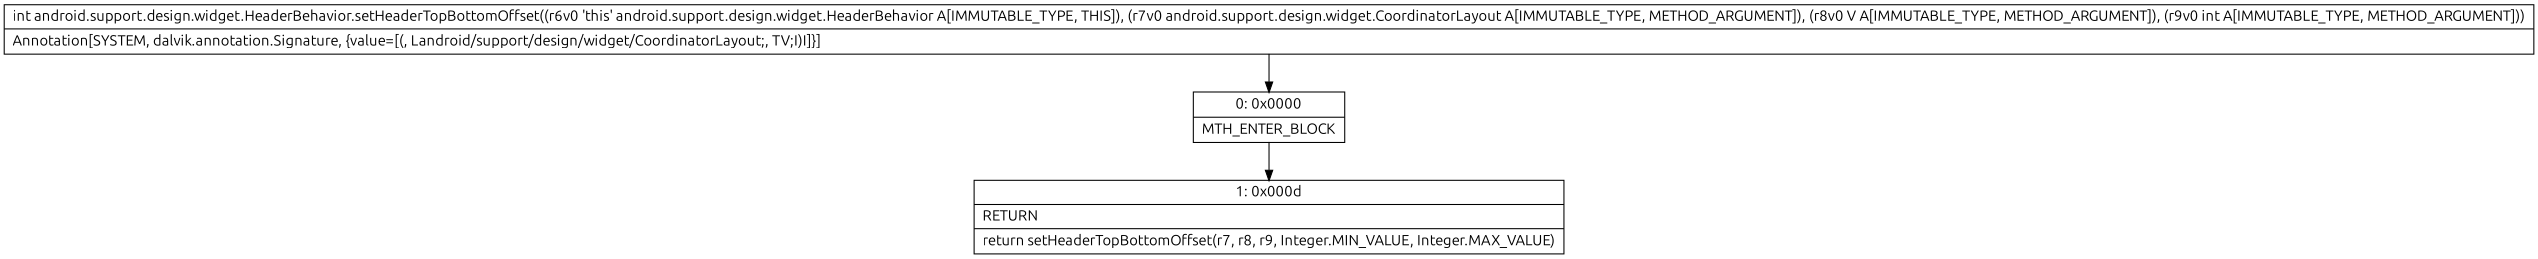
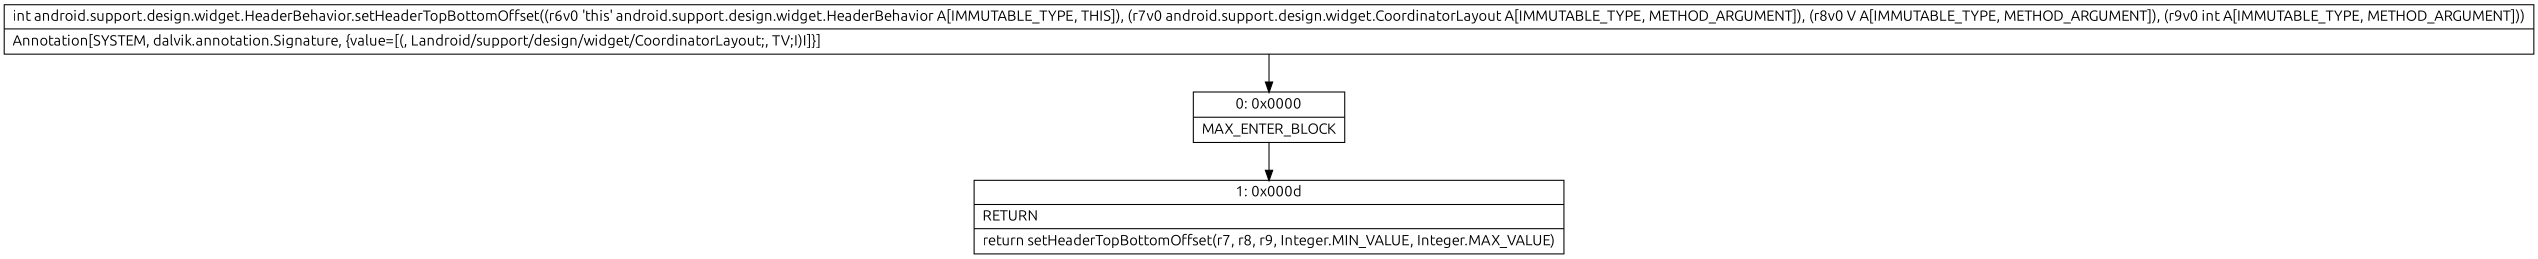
node "0: 0x0000": text "MTH_ENTER_BLOCK" -> "MAX_ENTER_BLOCK"
